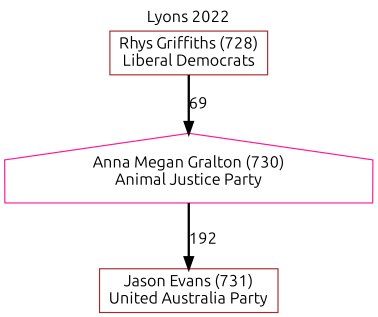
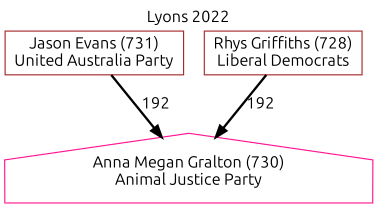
edge "Rhys Griffiths (728) Liberal Democrats" -> "Anna Megan Gralton (730) Animal Justice Party": label "69" -> "192"
edge "Anna Megan Gralton (730) Animal Justice Party" -> "Jason Evans (731) United Australia Party": reversed
